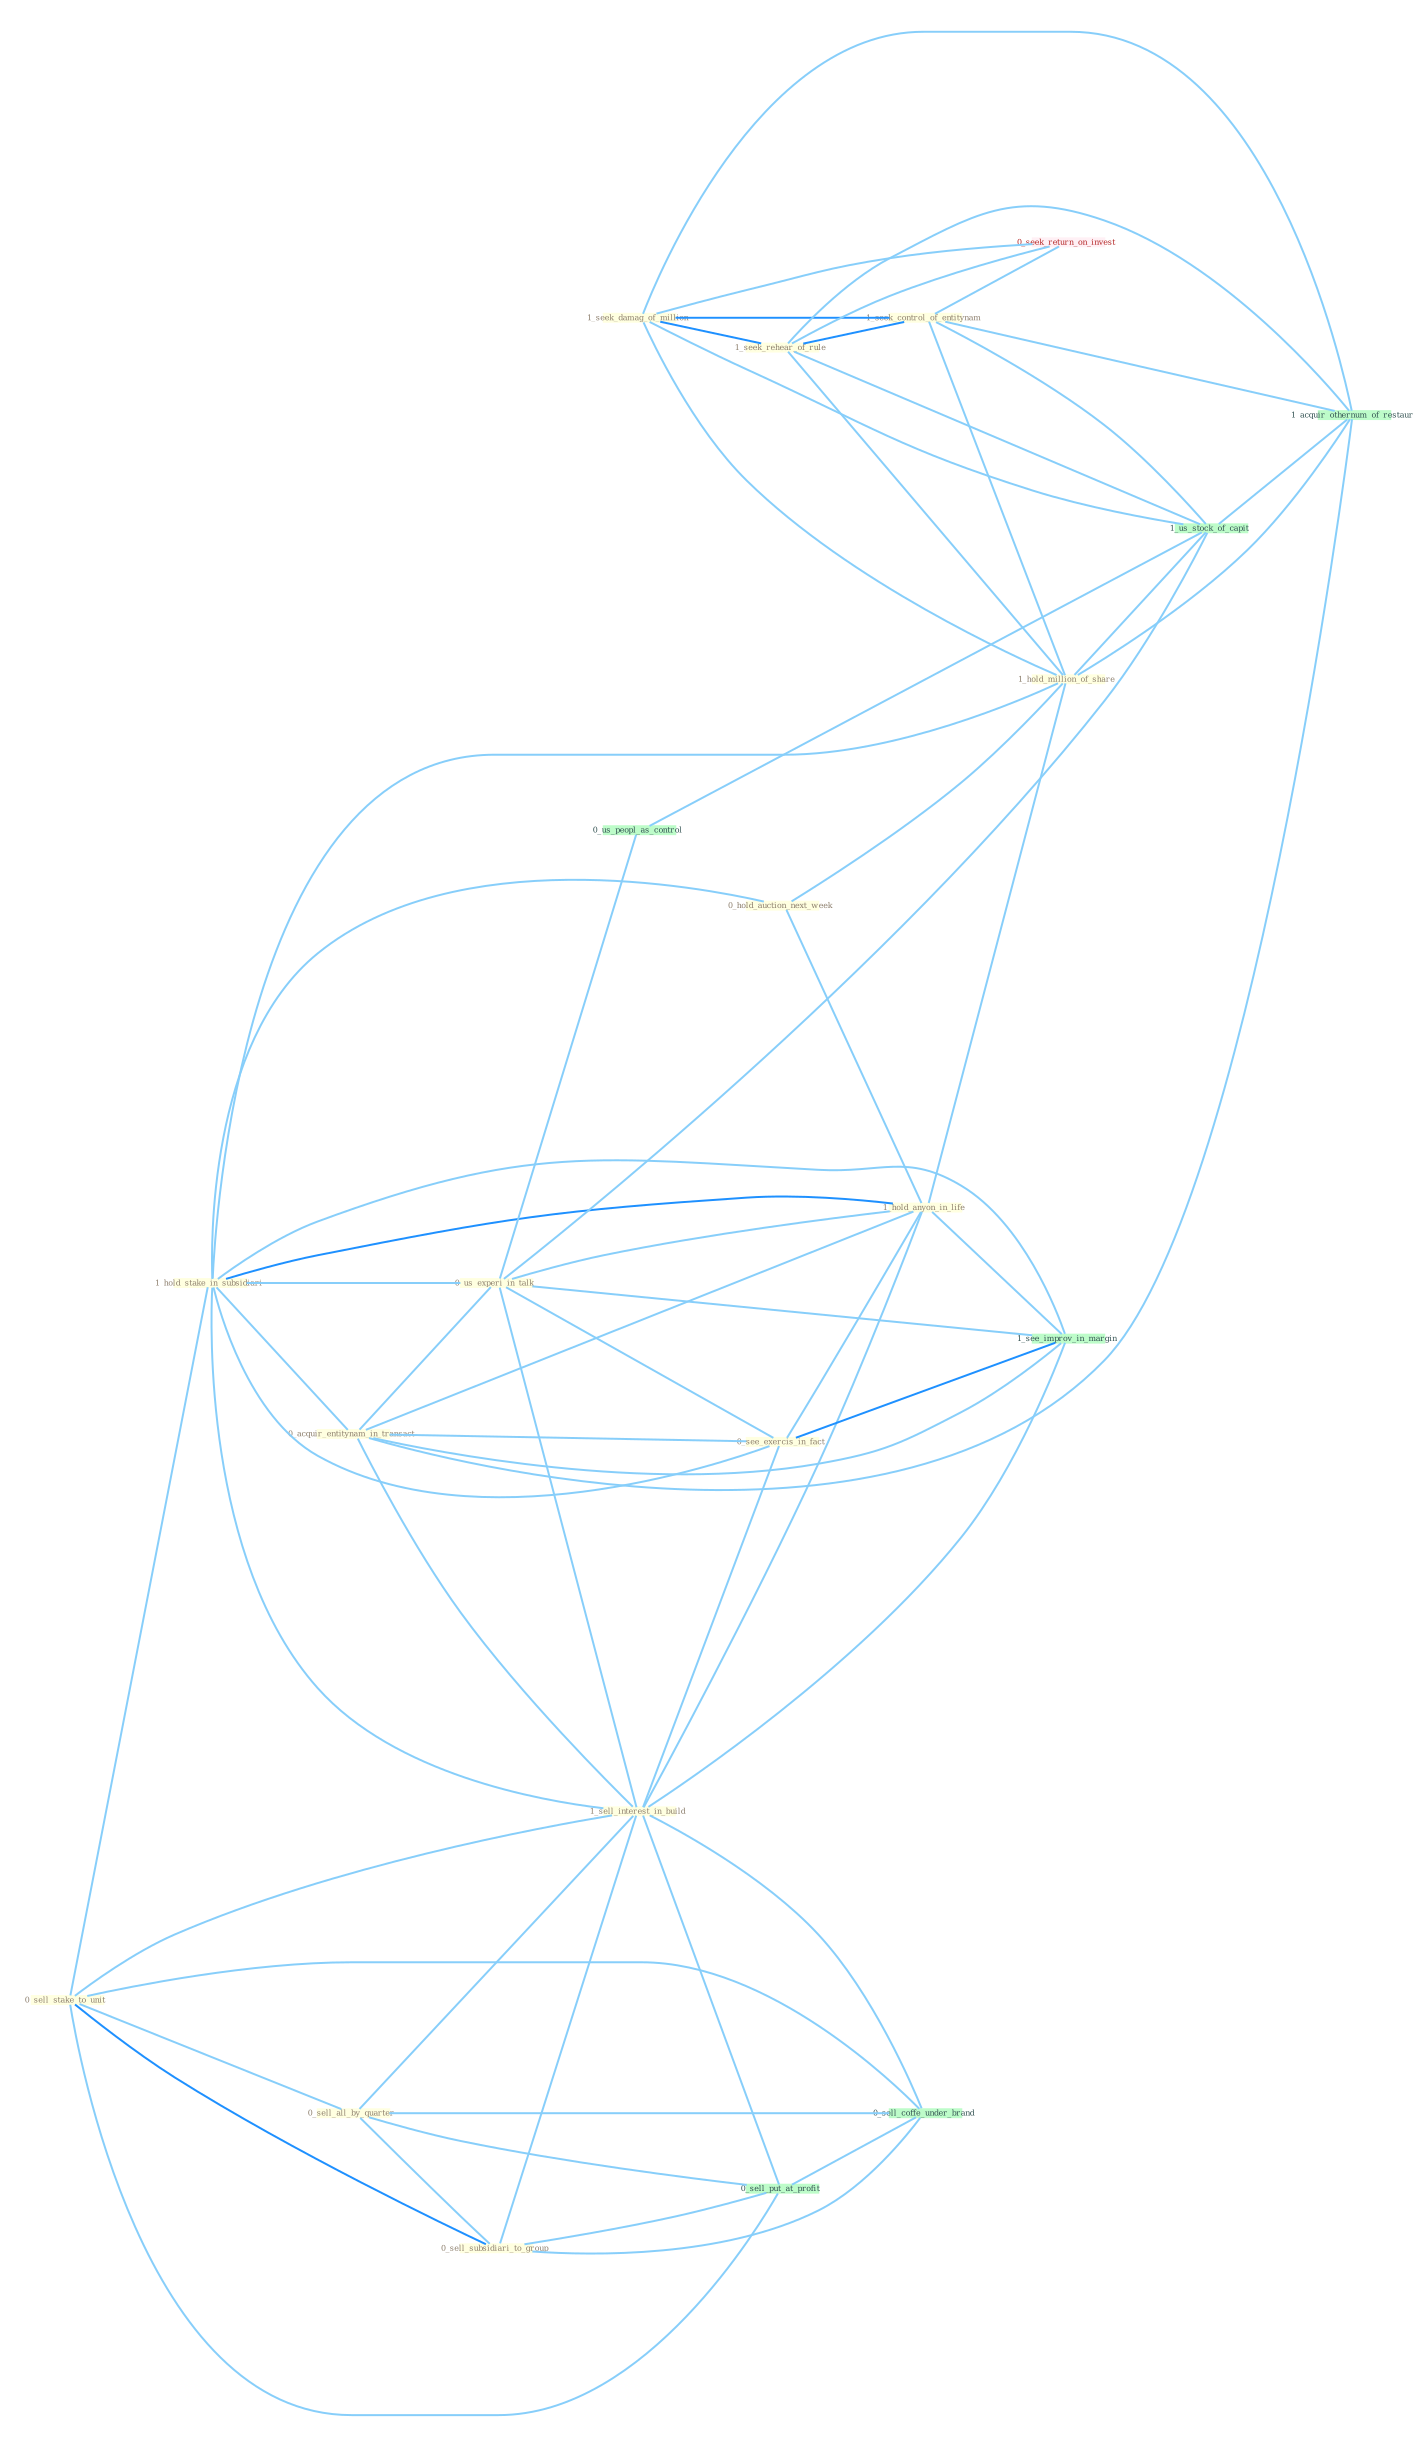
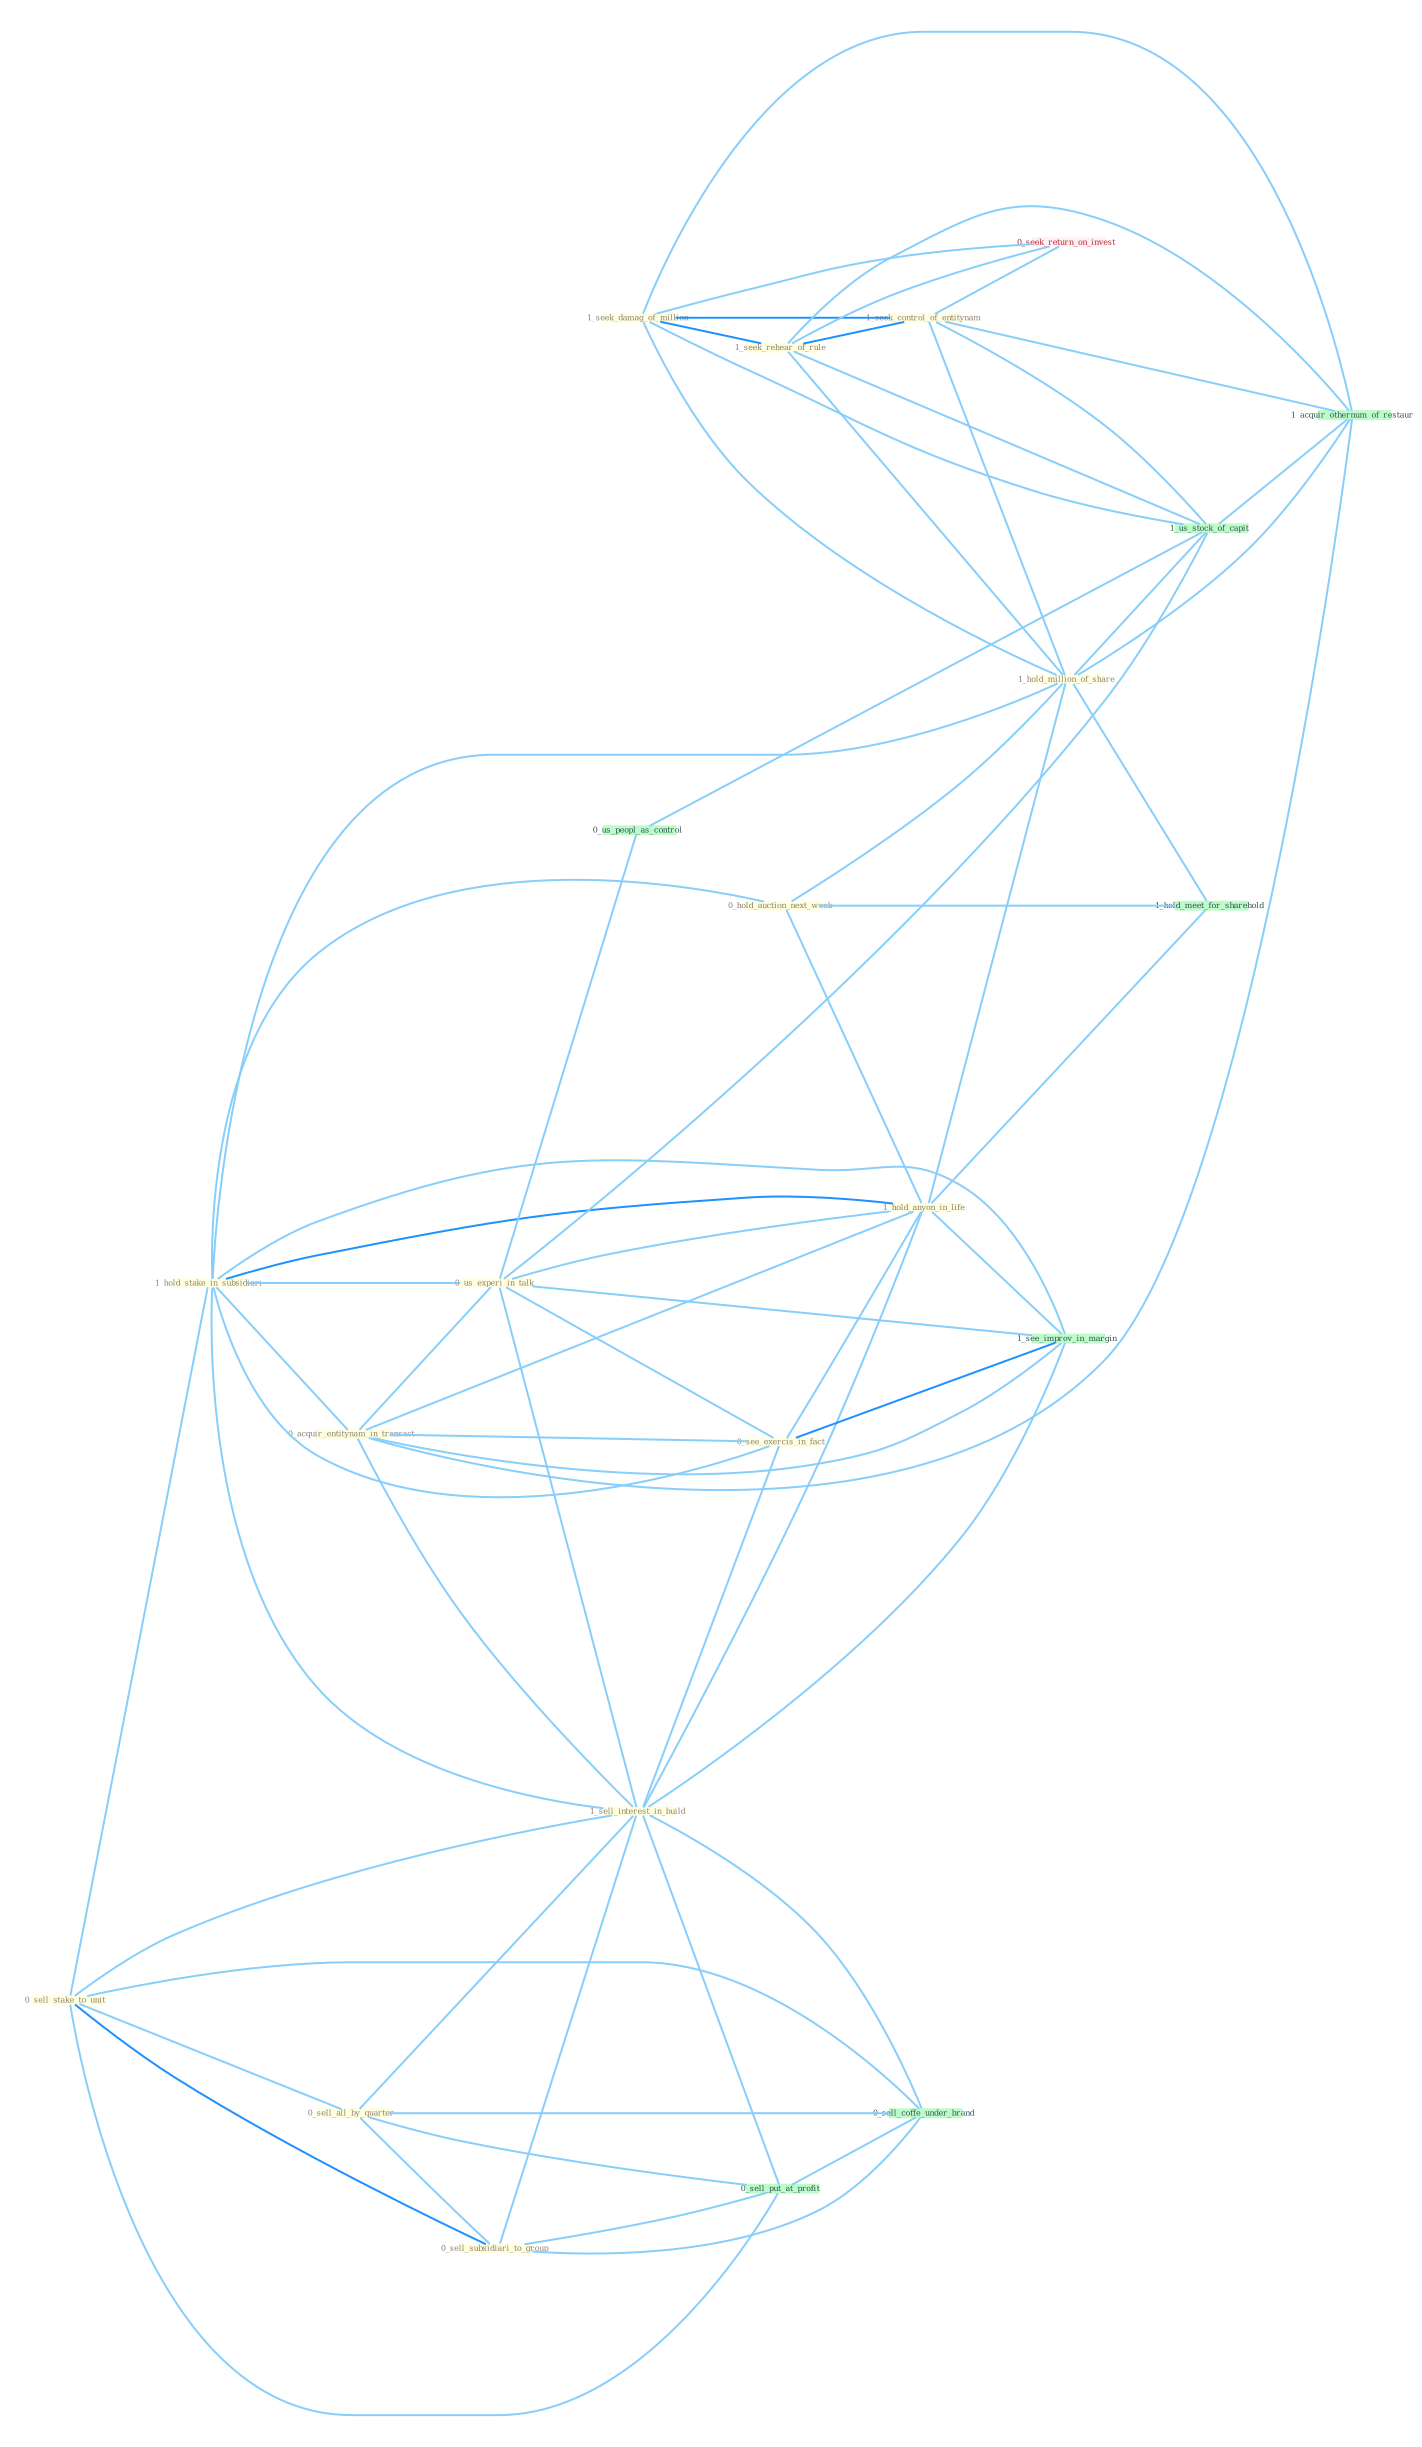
node "1_hold_meet_for_sharehold": added
